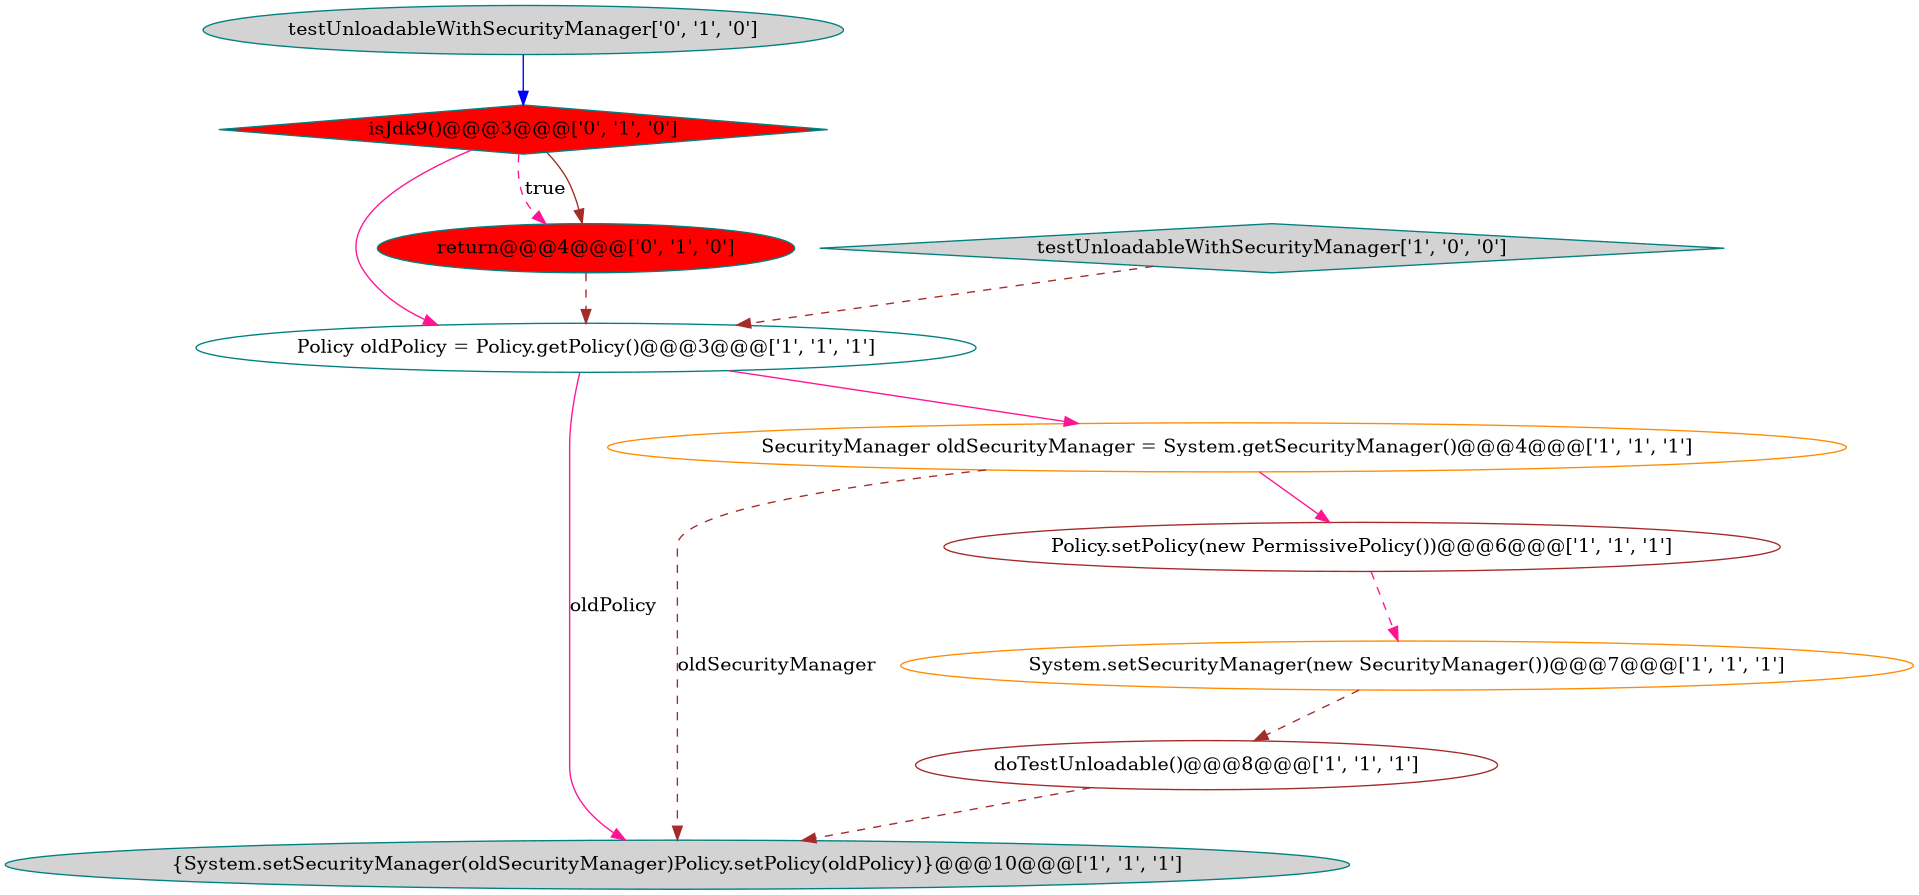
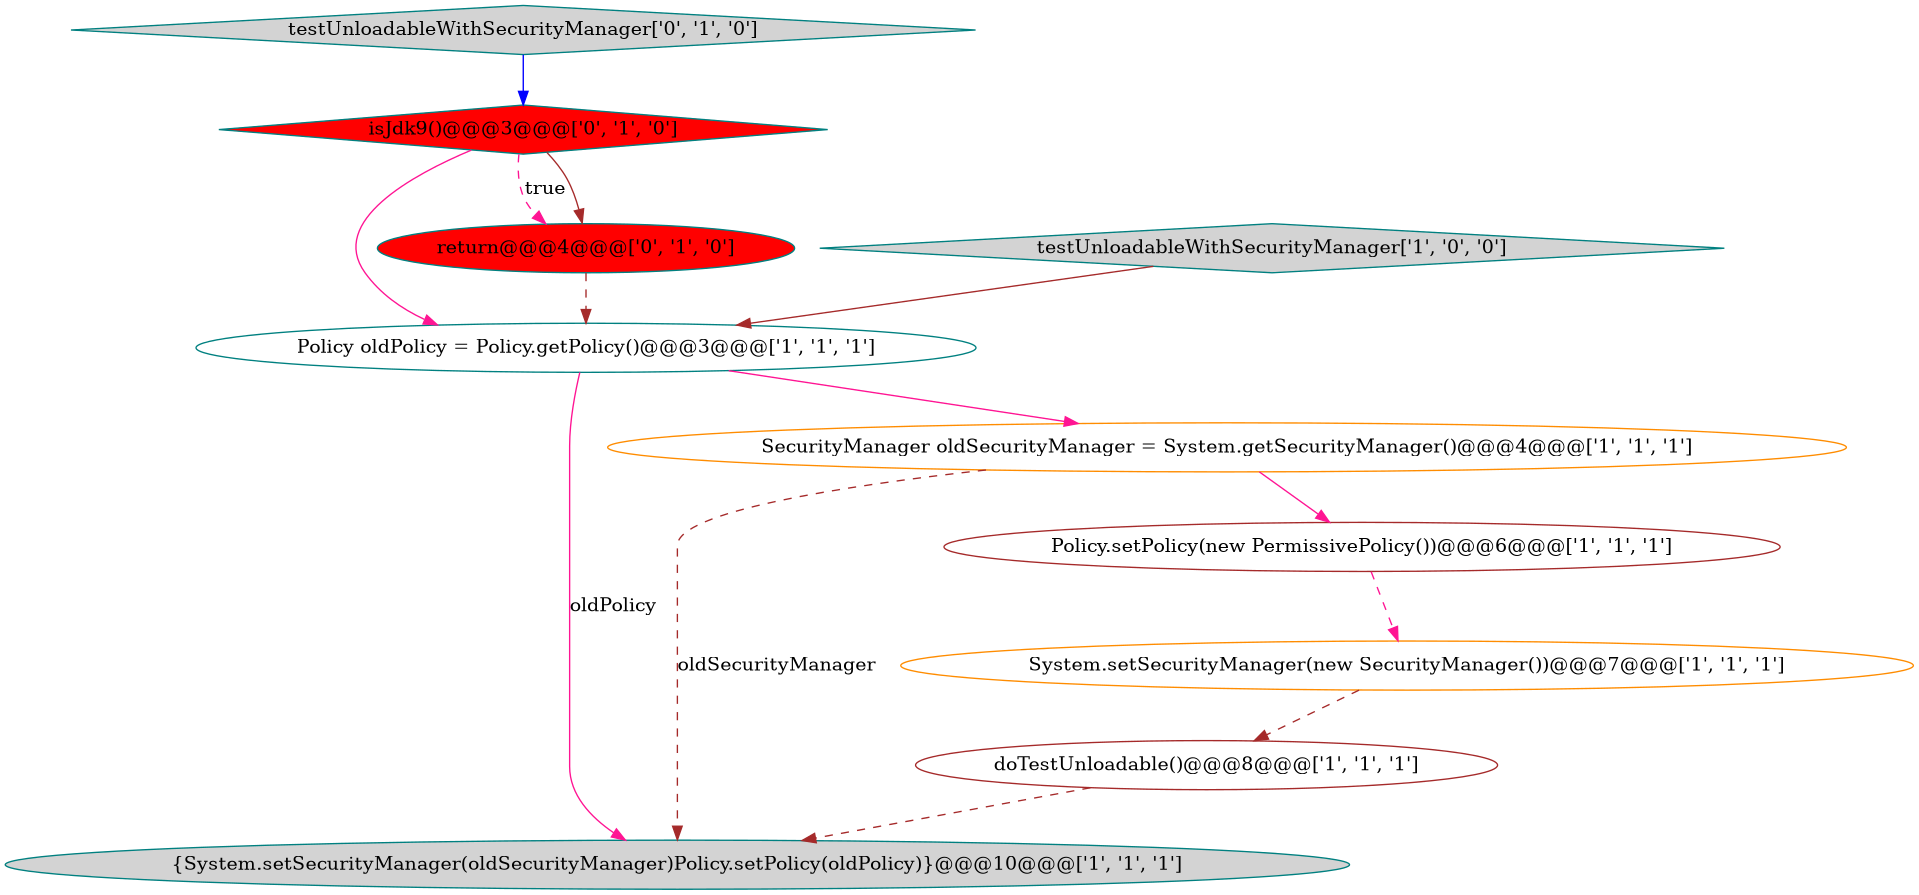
node "testUnloadableWithSecurityManager['0', '1', '0']": shape ellipse -> diamond
edge "testUnloadableWithSecurityManager['1', '0', '0']" -> "Policy oldPolicy = Policy.getPolicy()@@@3@@@['1', '1', '1']": style dashed -> solid
